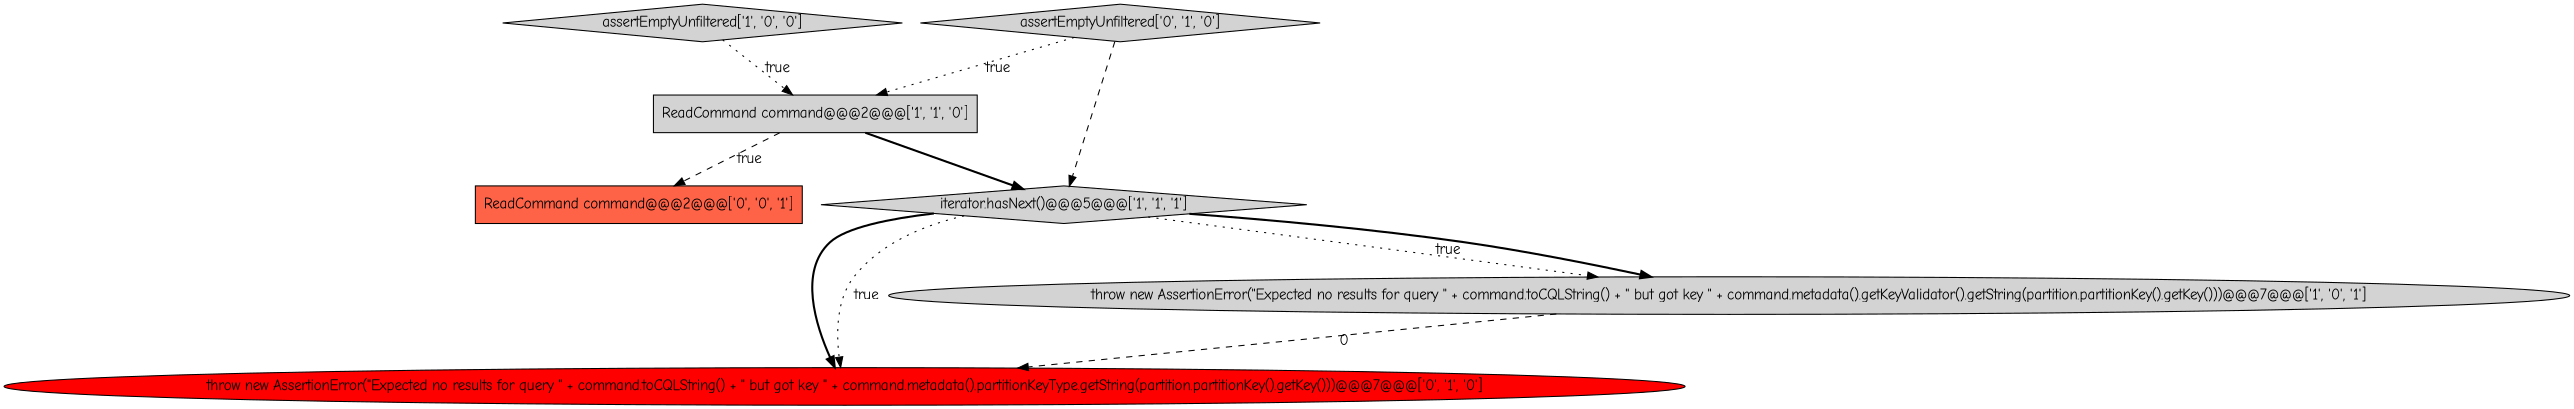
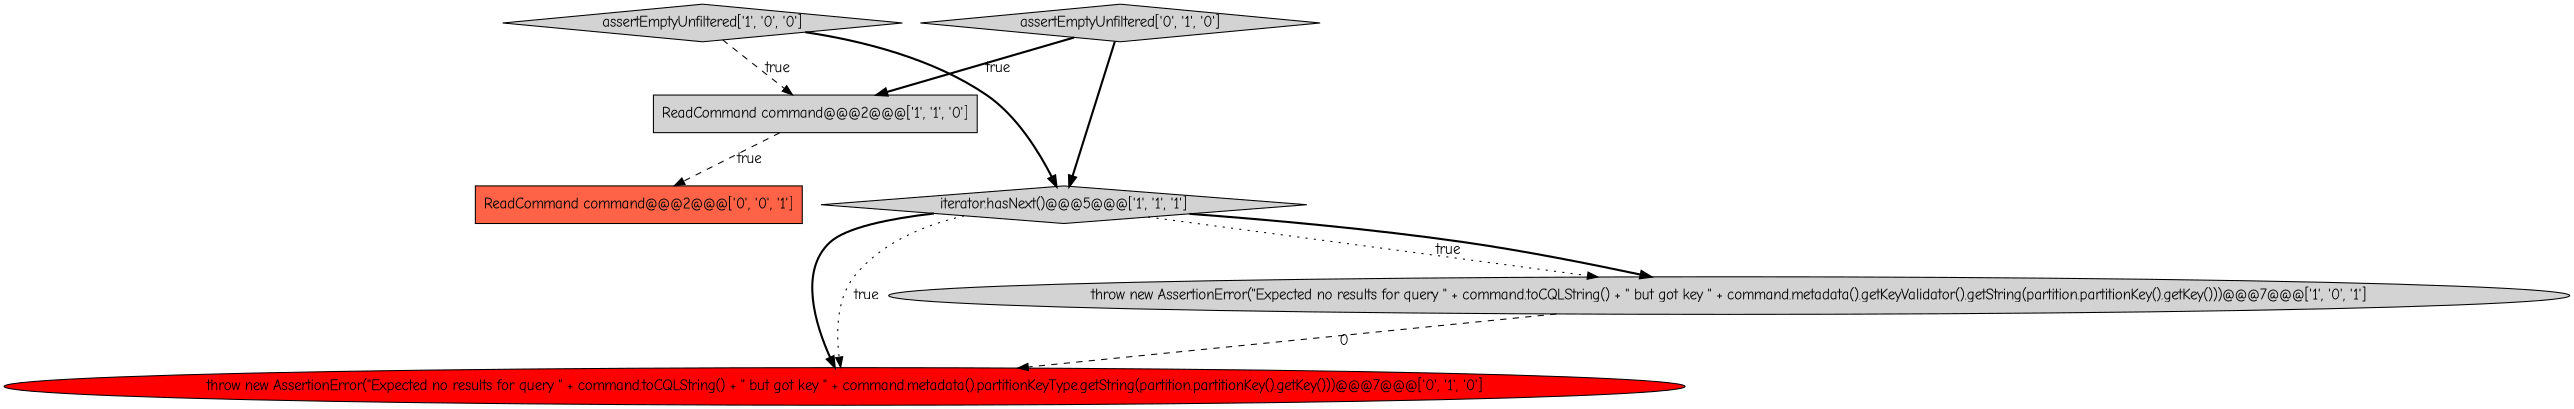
edge "assertEmptyUnfiltered['1', '0', '0']" -> "ReadCommand command@@@2@@@['1', '1', '0']": style dotted -> dashed
edge "assertEmptyUnfiltered['0', '1', '0']" -> "ReadCommand command@@@2@@@['1', '1', '0']": style dotted -> bold
edge "assertEmptyUnfiltered['0', '1', '0']" -> "iterator.hasNext()@@@5@@@['1', '1', '1']": style dashed -> bold
edge "ReadCommand command@@@2@@@['1', '1', '0']" -> "iterator.hasNext()@@@5@@@['1', '1', '1']": now "assertEmptyUnfiltered['1', '0', '0']" -> "iterator.hasNext()@@@5@@@['1', '1', '1']"
